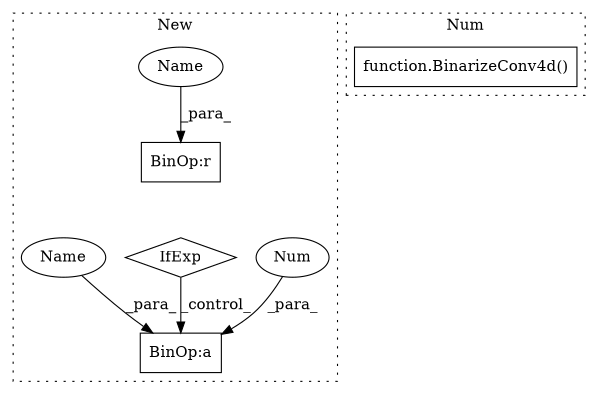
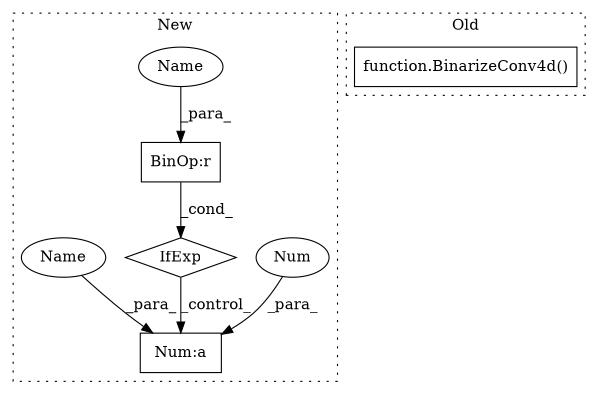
cluster "Num": label "Num" -> "Old"
edge "BinOp:r" -> "IfExp": added, label "_cond_"
node "BinOp:a": label "BinOp:a" -> "Num:a"
